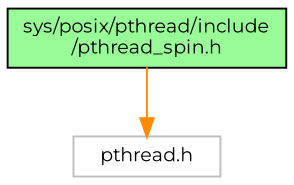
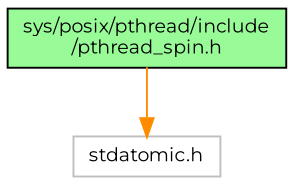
node "pthread.h": label "pthread.h" -> "stdatomic.h"
